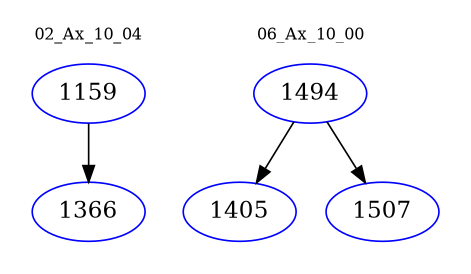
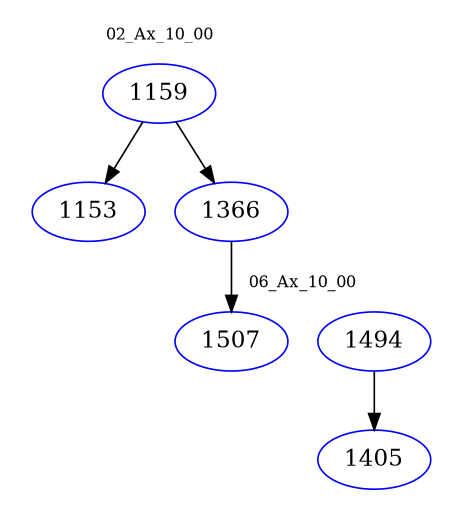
cluster "02_Ax_10_04": label "02_Ax_10_04" -> "02_Ax_10_00"
edge "1494" -> "1507": now "1366" -> "1507"
node "1153": added
